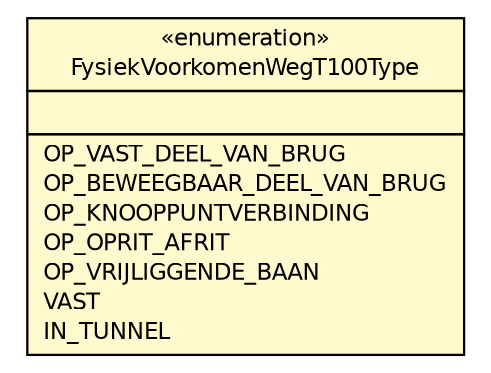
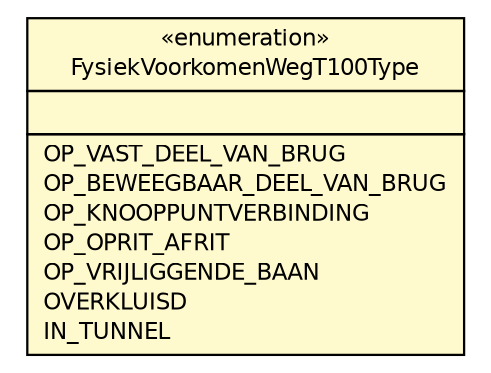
node "FysiekVoorkomenWegT100Type": text "VAST" -> "OVERKLUISD"
